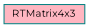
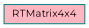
node "RTMatrix4x3": label "RTMatrix4x3" -> "RTMatrix4x4"
